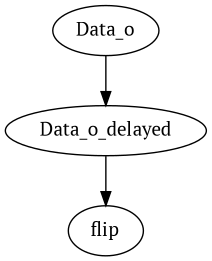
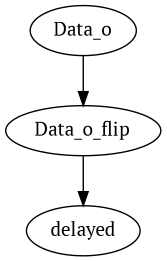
node "Data_o_delayed": label "Data_o_delayed" -> "Data_o_flip"
node "flip": label "flip" -> "delayed"
